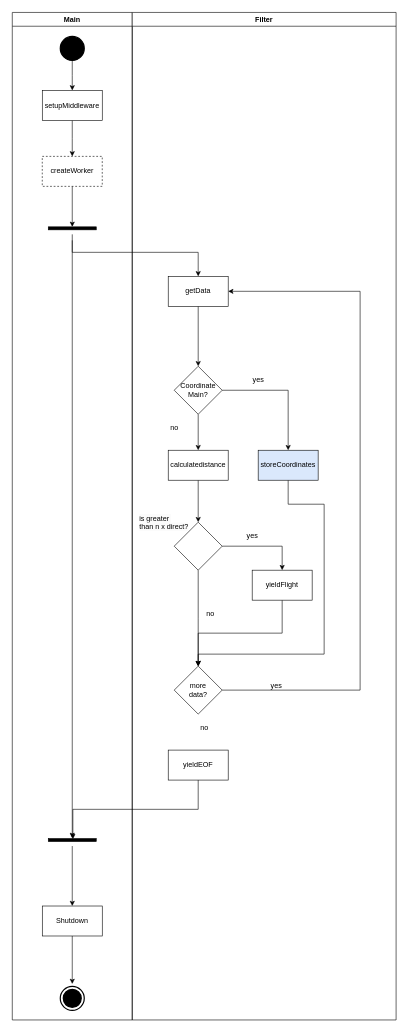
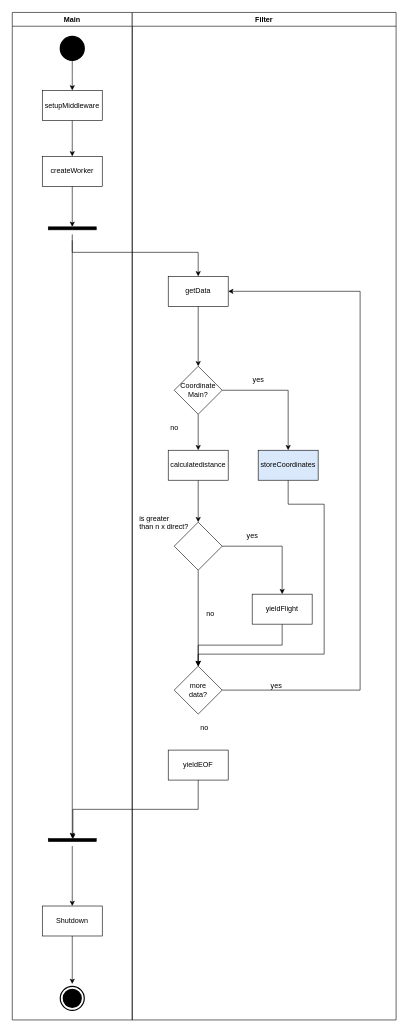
node "createWorker": style dashed -> solid
node "yieldFlight": moved (282, 585) -> (282, 609)
